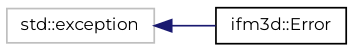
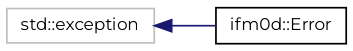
node "ifm3d::Error": label "ifm3d::Error" -> "ifm0d::Error"
